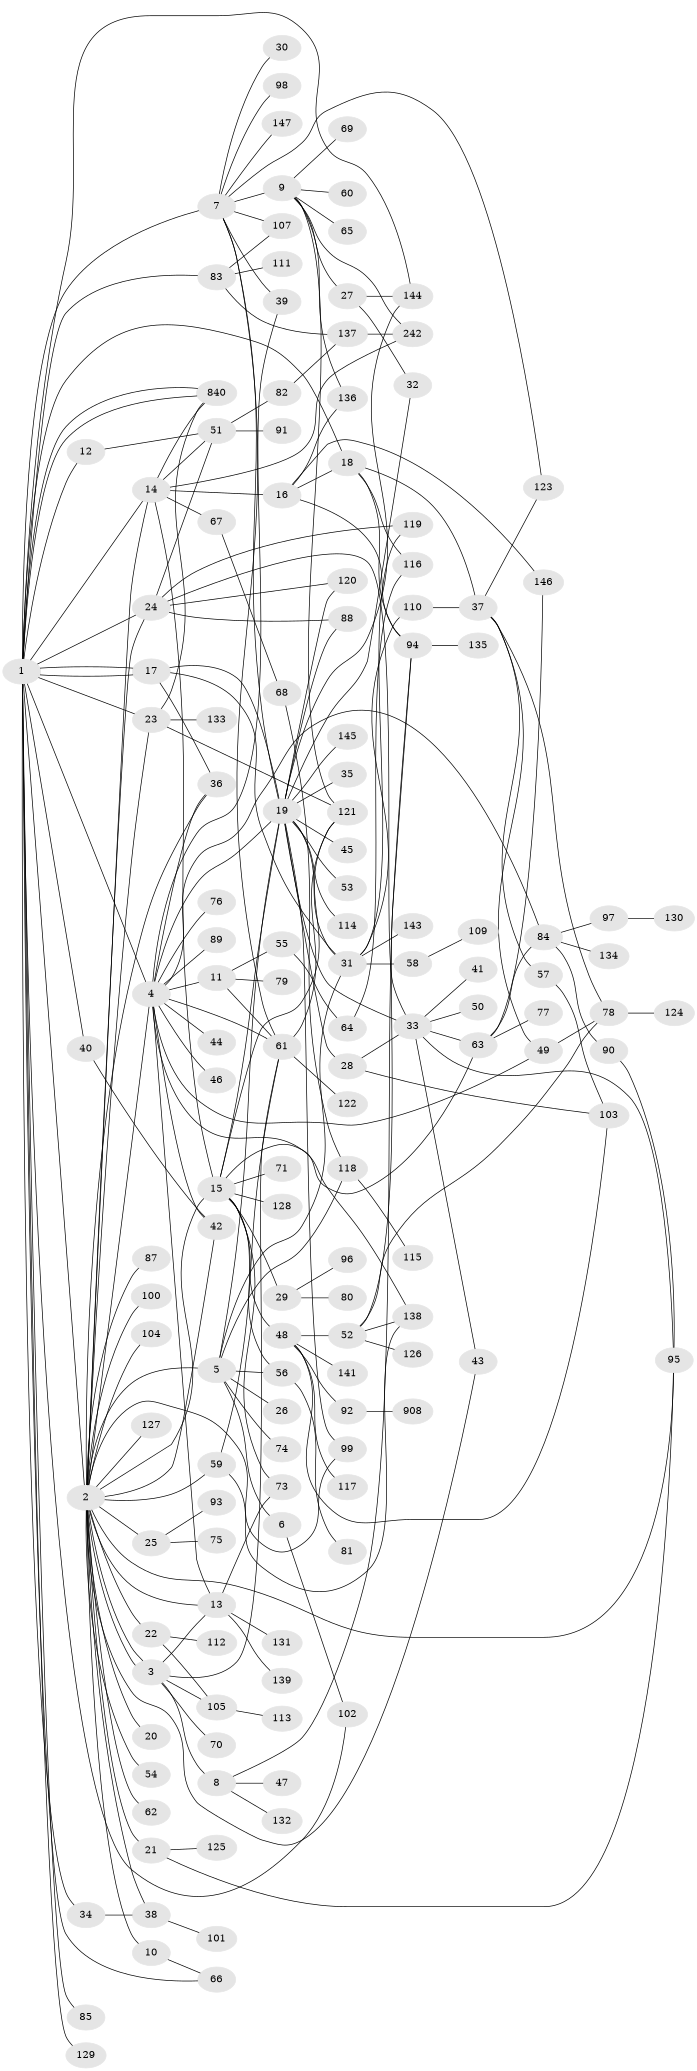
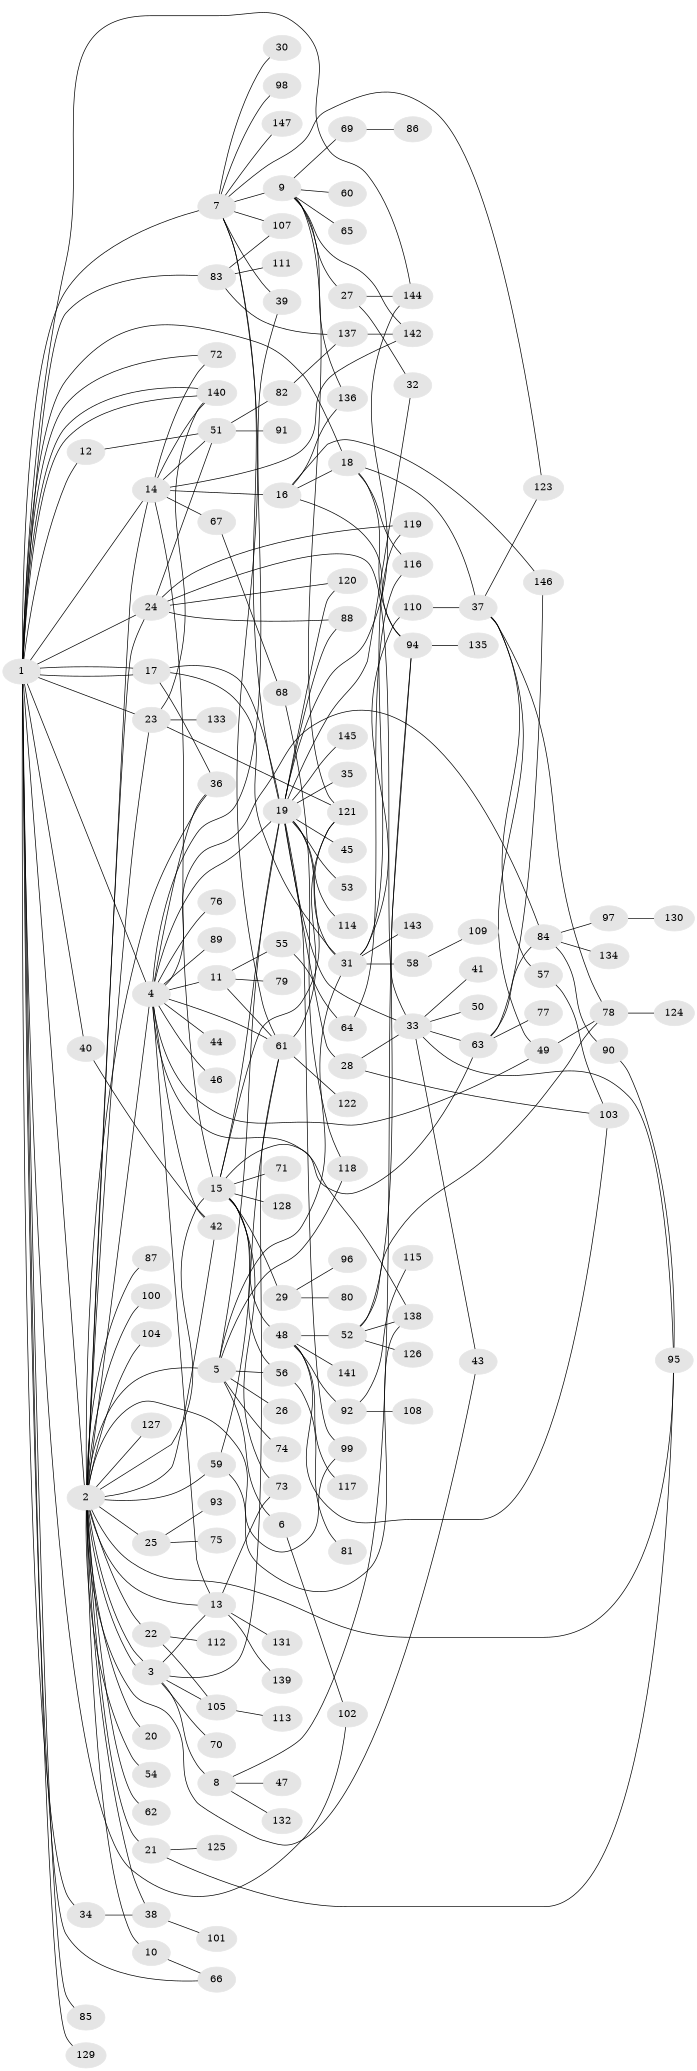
node "86": added
node "242": label "242" -> "142"
node "72": added
node "840": label "840" -> "140"
edge "118" -- "115": now "92" -- "115"
node "908": label "908" -> "108"
